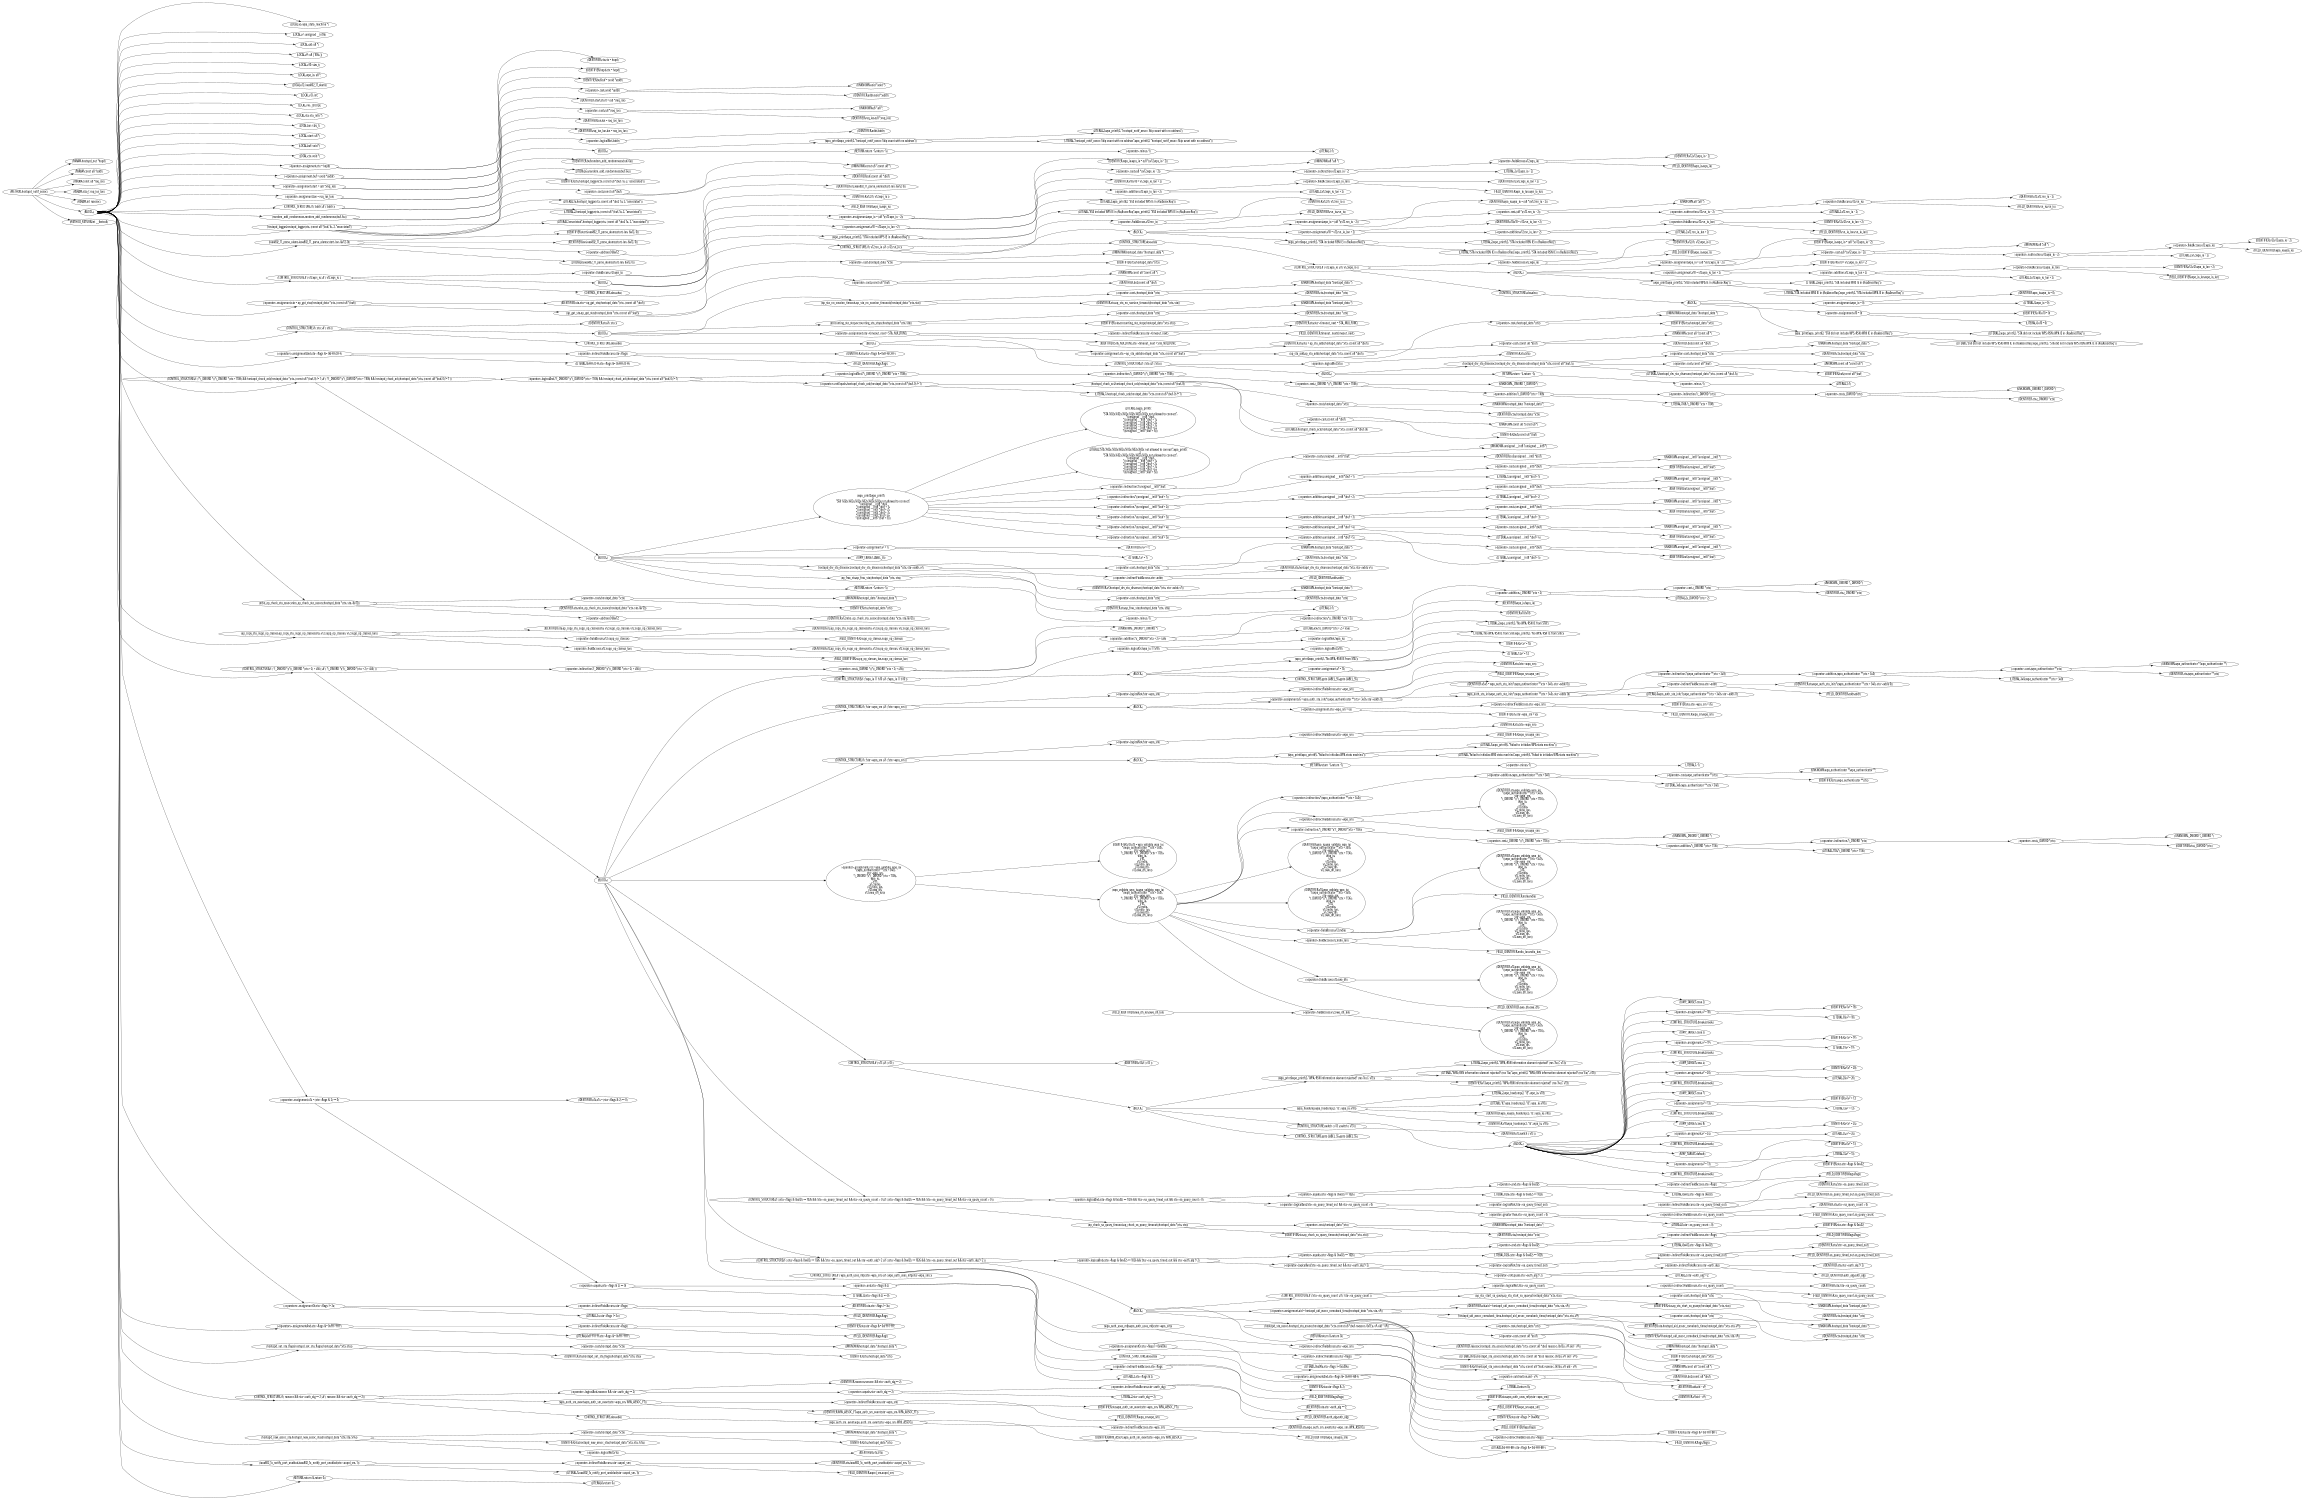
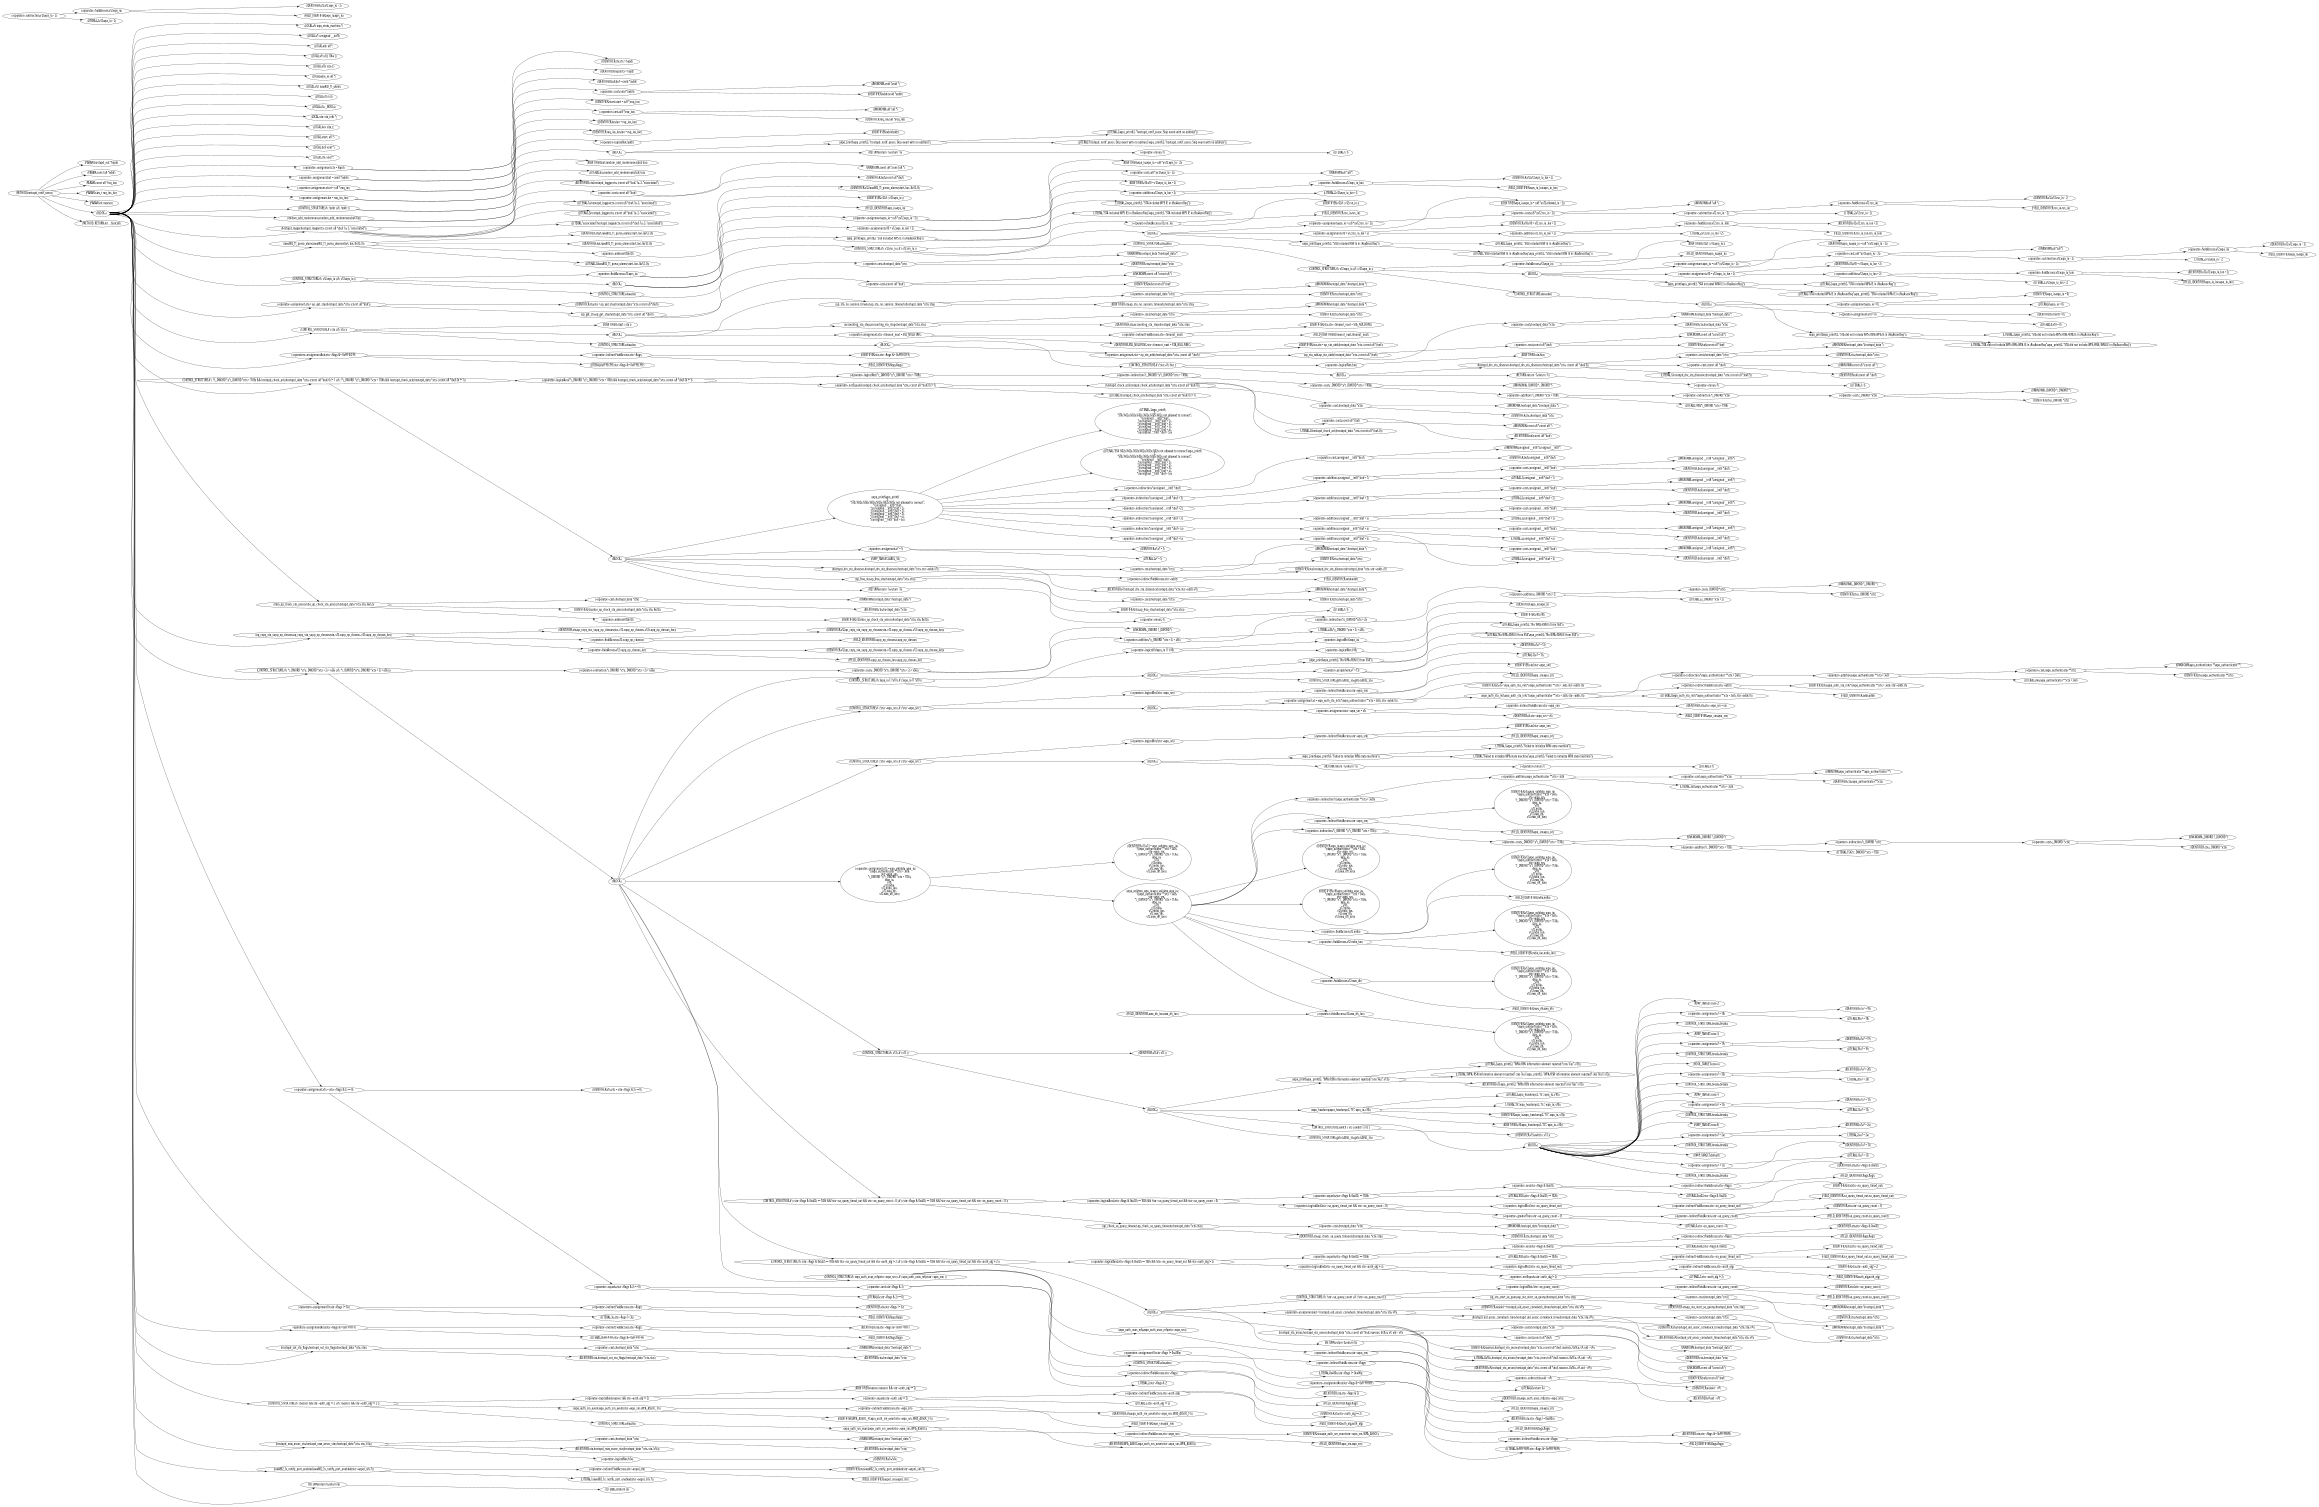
edge "(<operator>.cast,(u8 *)(v12.wps_ie - 2))" -> "(<operator>.subtraction,v12.wps_ie - 2)": removed
node "(IDENTIFIER,wpa_ie,wpa_ie = (u8 *)(v12.rsn_ie - 2))": label "(IDENTIFIER,wpa_ie,wpa_ie = (u8 *)(v12.rsn_ie - 2))" -> "(IDENTIFIER,wpa_ie,wpa_ie = (u8 *)(v12.allowed_ie - 2))"
node "(JUMP_TARGET,case 4)": label "(JUMP_TARGET,case 4)" -> "(BOOL_TARGET,case 4)"
